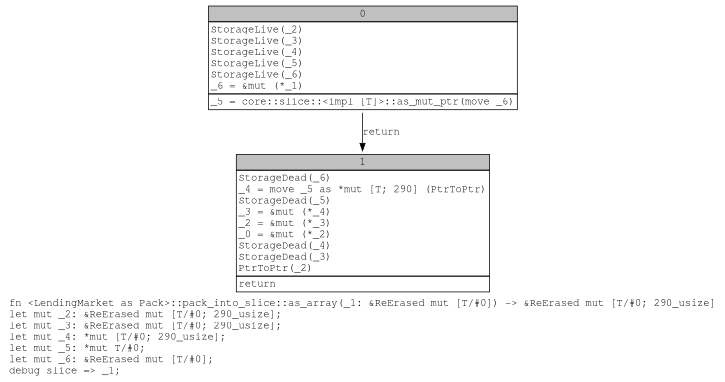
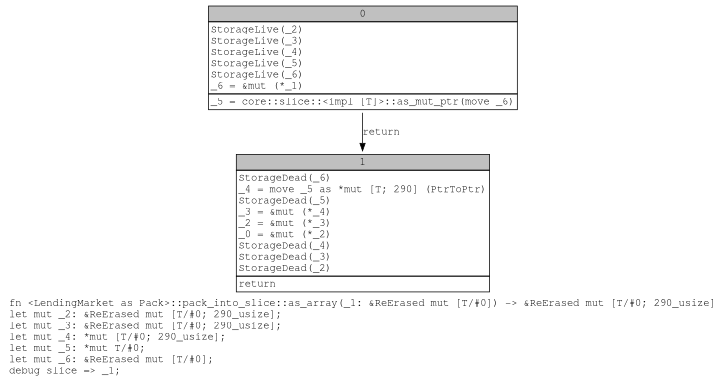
node "1": text "PtrToPtr(_2)" -> "StorageDead(_2)"
